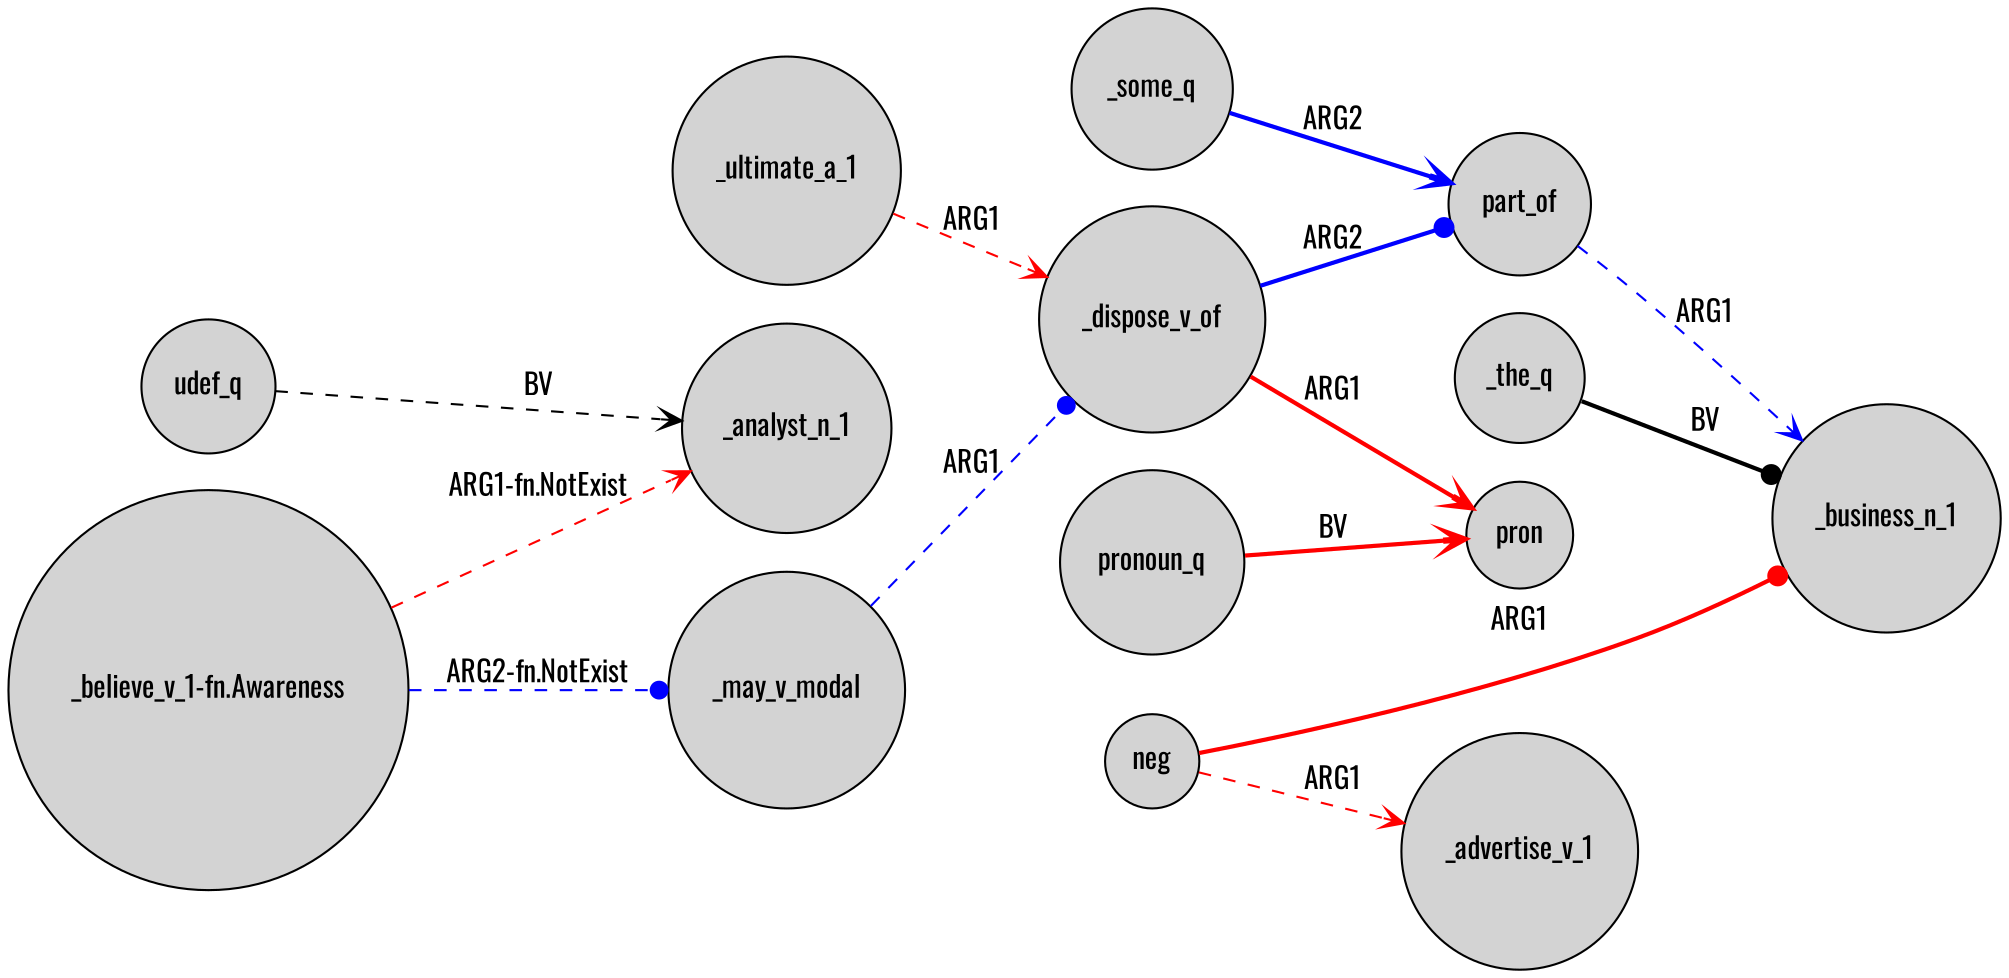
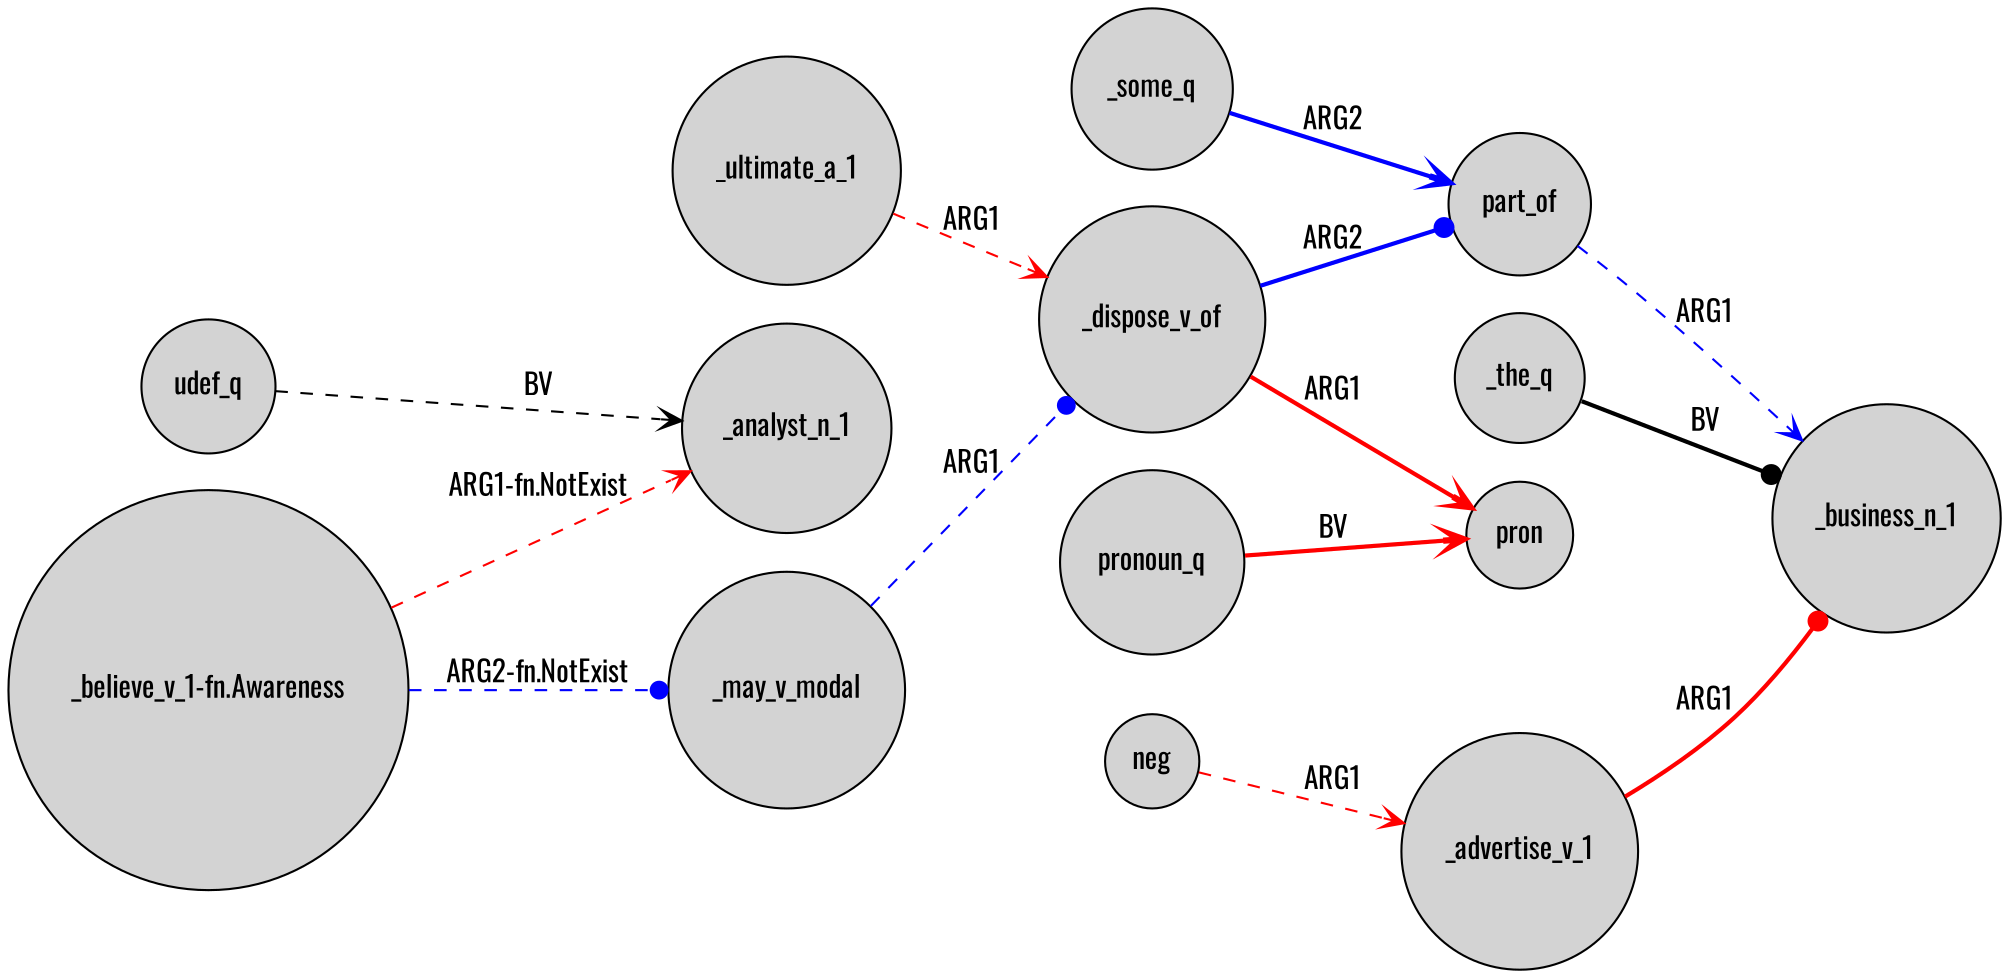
edge "neg" -> "_business_n_1": now "_advertise_v_1" -> "_business_n_1"
